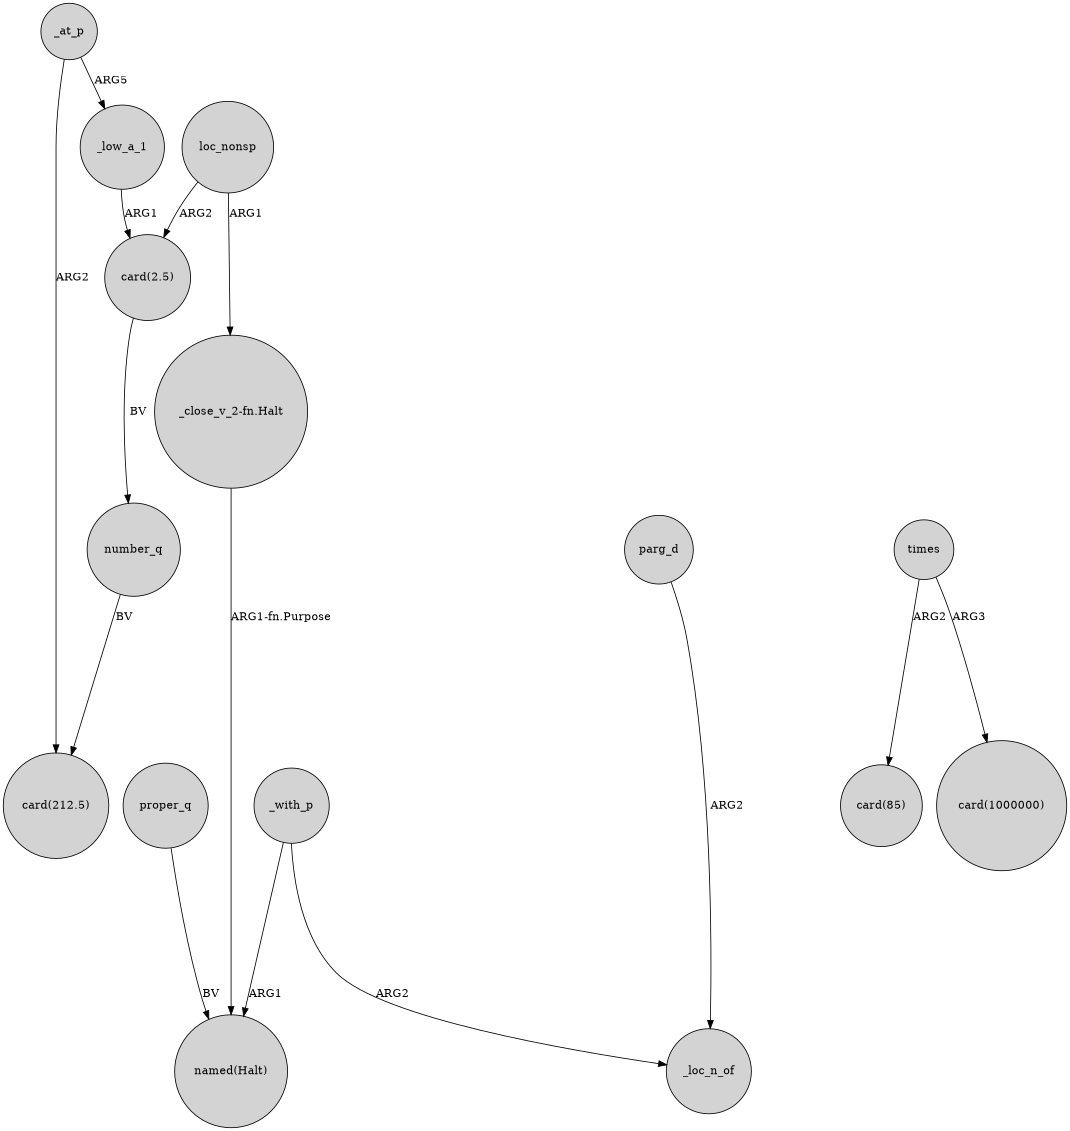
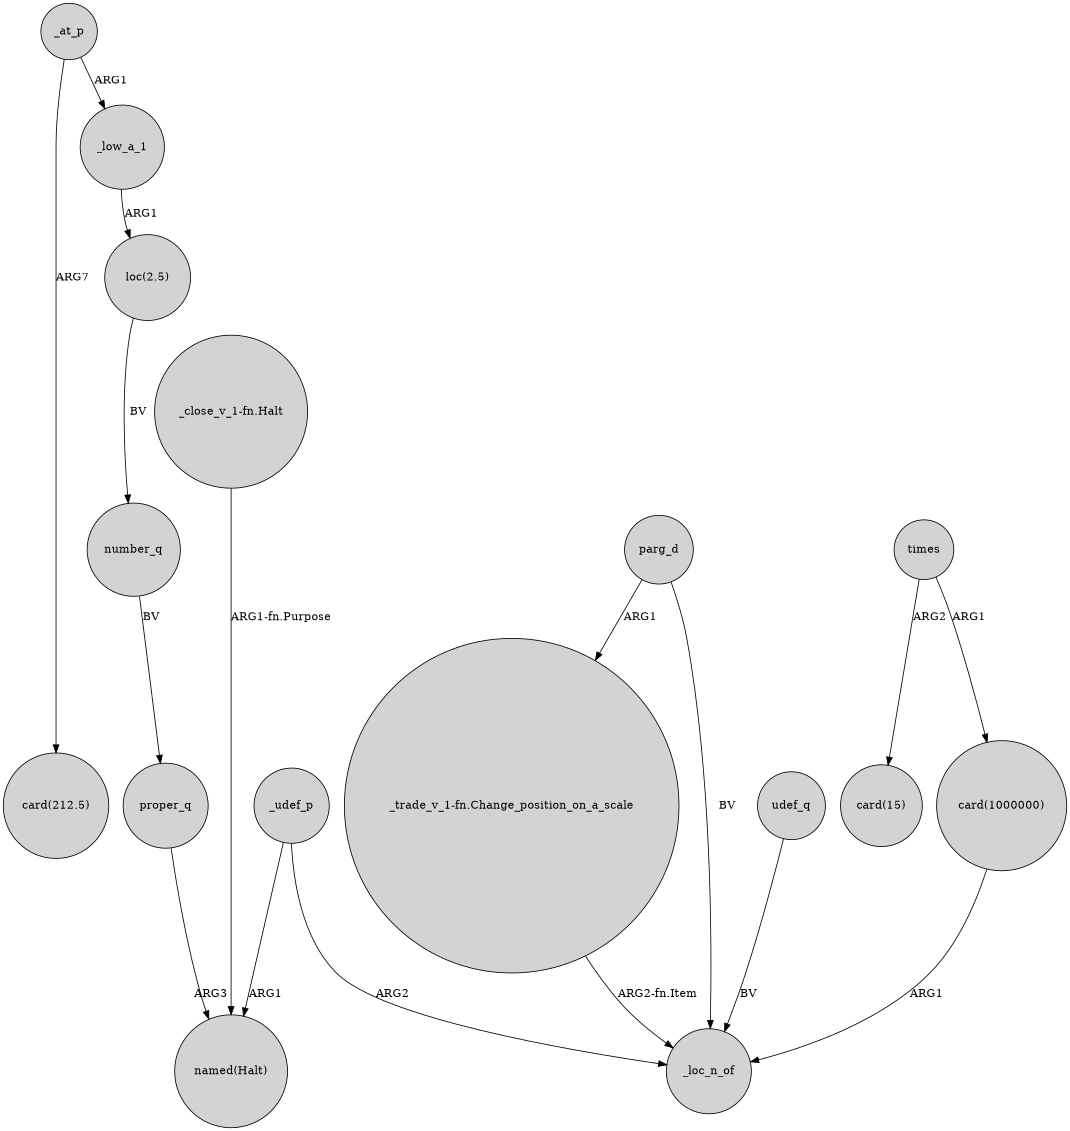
edge "_at_p" -> "_low_a_1": label "ARG5" -> "ARG1"
node "loc_nonsp": removed
edge "_at_p" -> "card(212.5)": label "ARG2" -> "ARG7"
node "card(2.5)": label "card(2.5)" -> "loc(2.5)"
node "_close_v_2-fn.Halt": label "_close_v_2-fn.Halt" -> "_close_v_1-fn.Halt"
edge "times" -> "card(1000000)": label "ARG3" -> "ARG1"
edge "number_q" -> "card(212.5)": now "number_q" -> "proper_q"
node "_with_p": label "_with_p" -> "_udef_p"
node "_trade_v_1-fn.Change_position_on_a_scale": added
edge "parg_d" -> "_loc_n_of": label "ARG2" -> "BV"
node "udef_q": added
node "card(85)": label "card(85)" -> "card(15)"
edge "proper_q" -> "named(Halt)": label "BV" -> "ARG3"
edge "card(1000000)" -> "_loc_n_of": added, label "ARG1"
